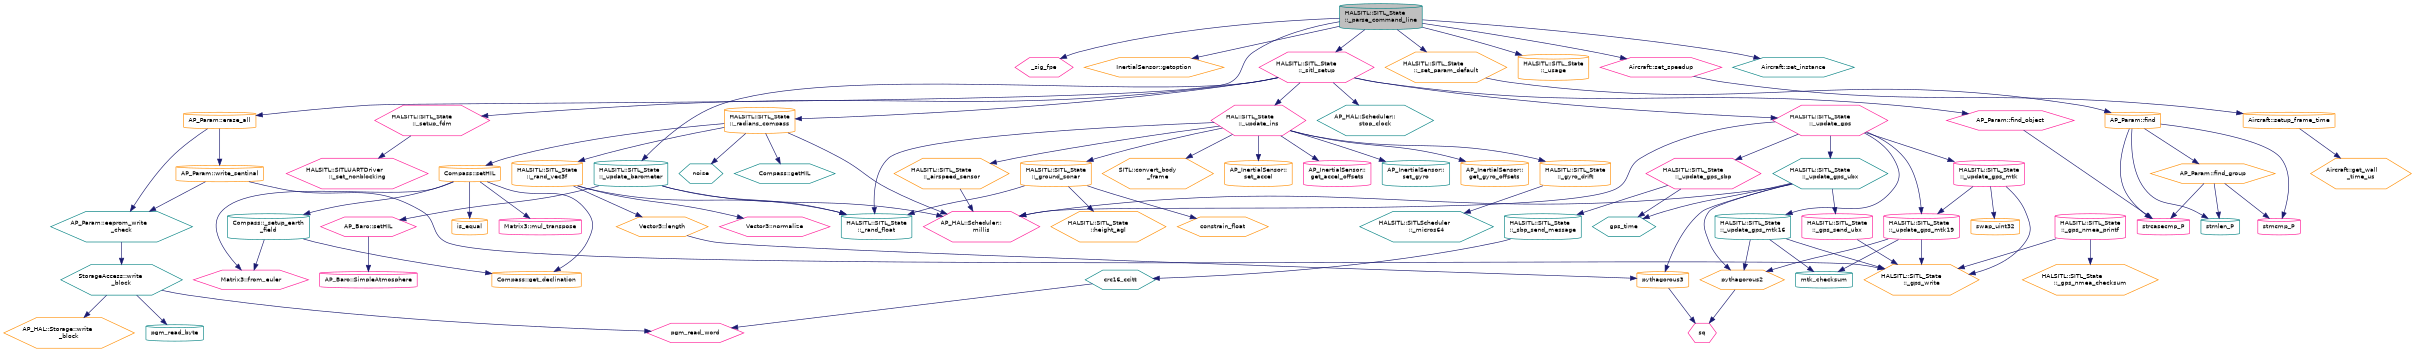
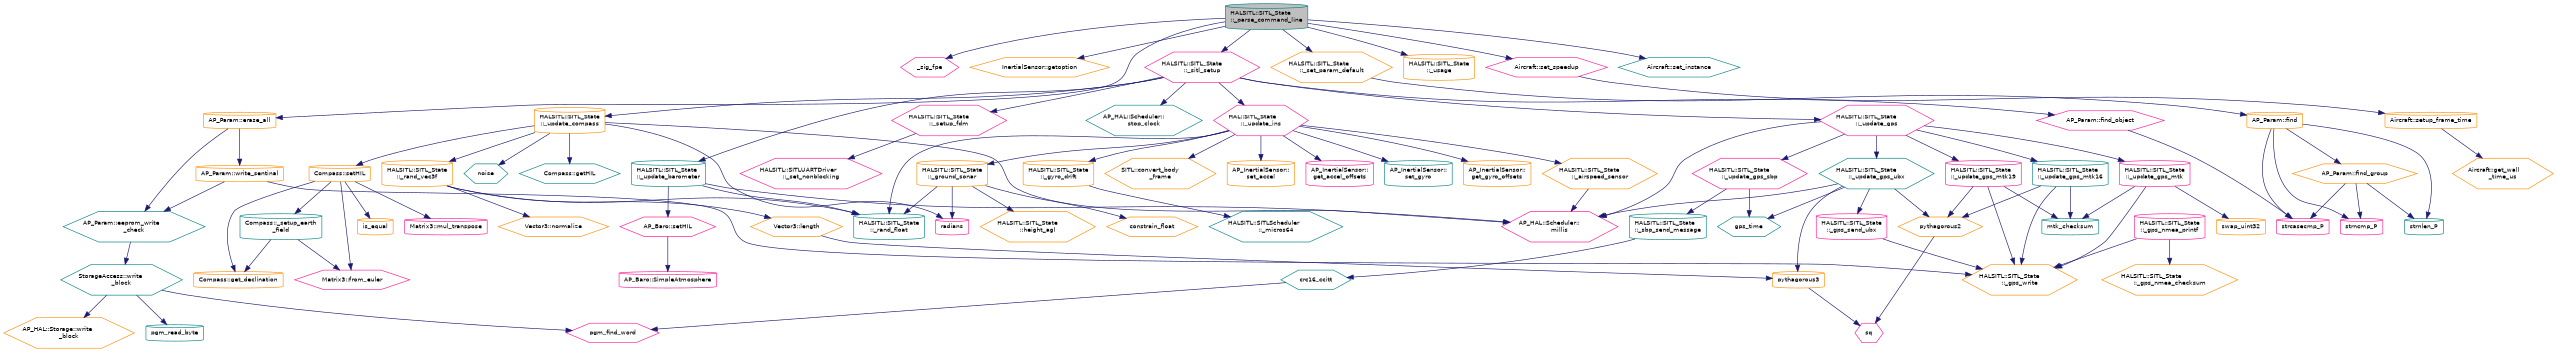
node "HALSITL::SITL_State ::_radians_compass": label "HALSITL::SITL_State ::_radians_compass" -> "HALSITL::SITL_State ::_update_compass"
edge "HALSITL::SITL_State ::_update_gps_mtk" -> "HALSITL::SITL_State ::_update_gps_mtk19": now "HALSITL::SITL_State ::_update_gps_mtk" -> "mtk_checksum"
node "Vector3::normalize": color deeppink -> darkorange
node "radians": added
node "pgm_read_word": label "pgm_read_word" -> "pgm_find_word"
